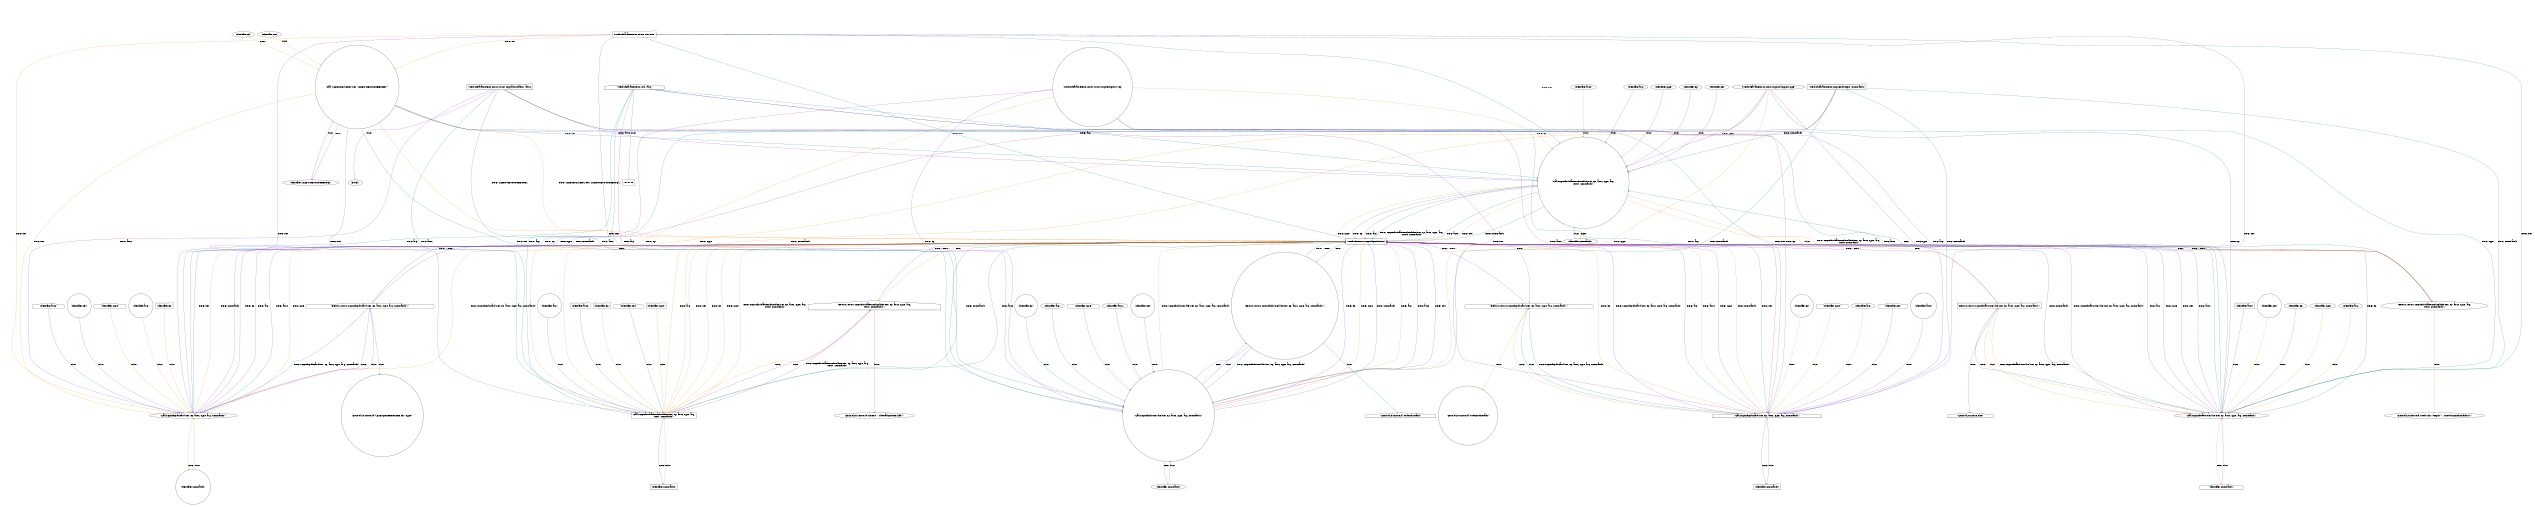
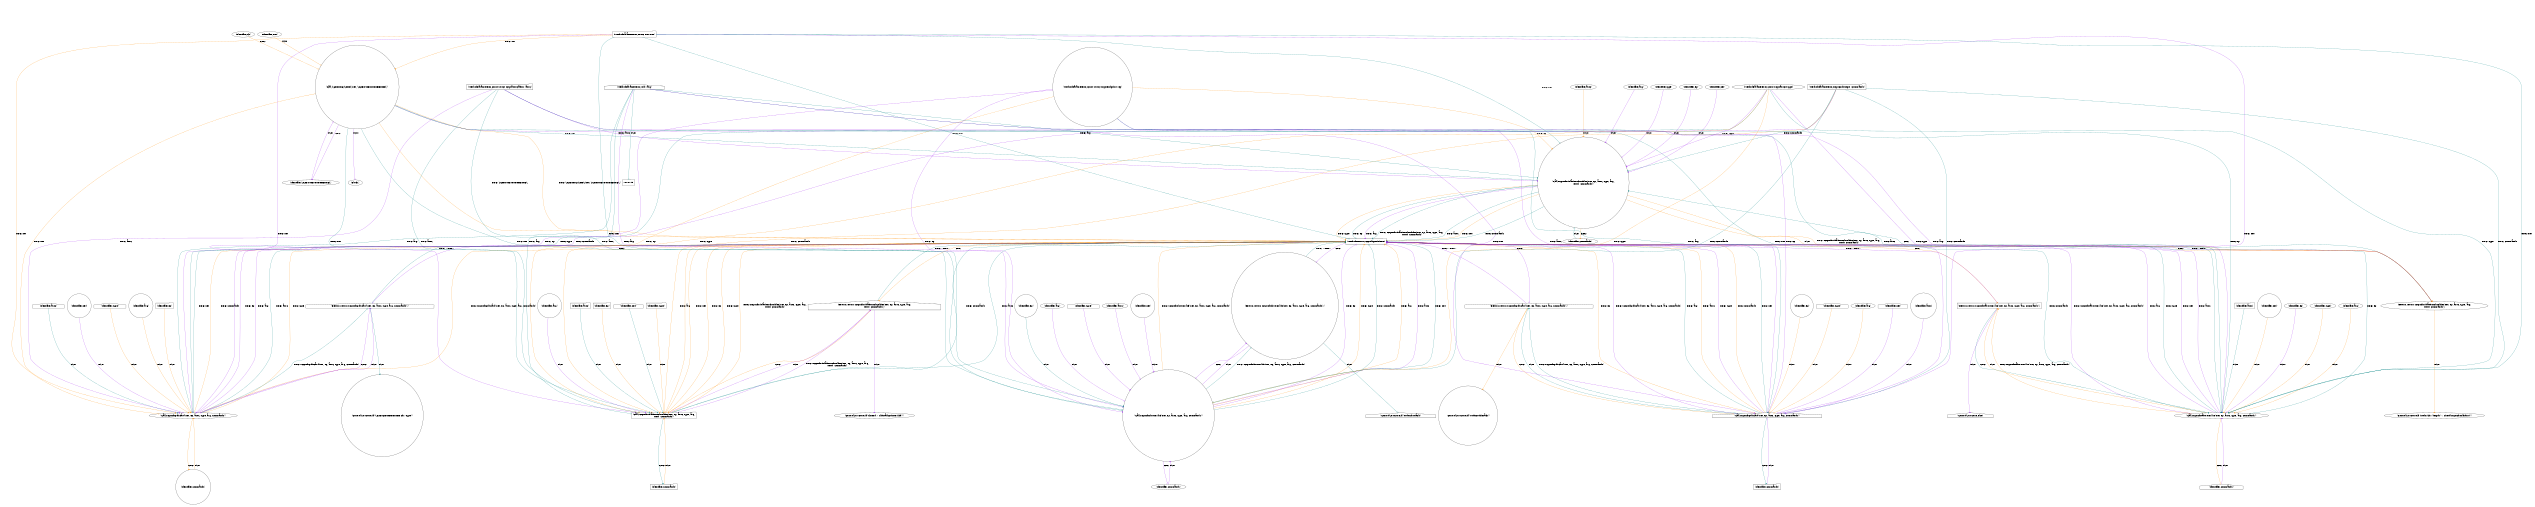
node "(MethodParameterIn,const sctp_subtype_t type)": label "(MethodParameterIn,const sctp_subtype_t type)" -> "(MethodParameterIn,const sctp_asoc_t type)"
edge "(MethodParameterIn,const struct sctp_association *asoc)" -> "(Block,)": now "(Call,SCTP_INC_STATS(net, SCTP_MIB_OUTOFBLUES))" -> "(Block,)"
